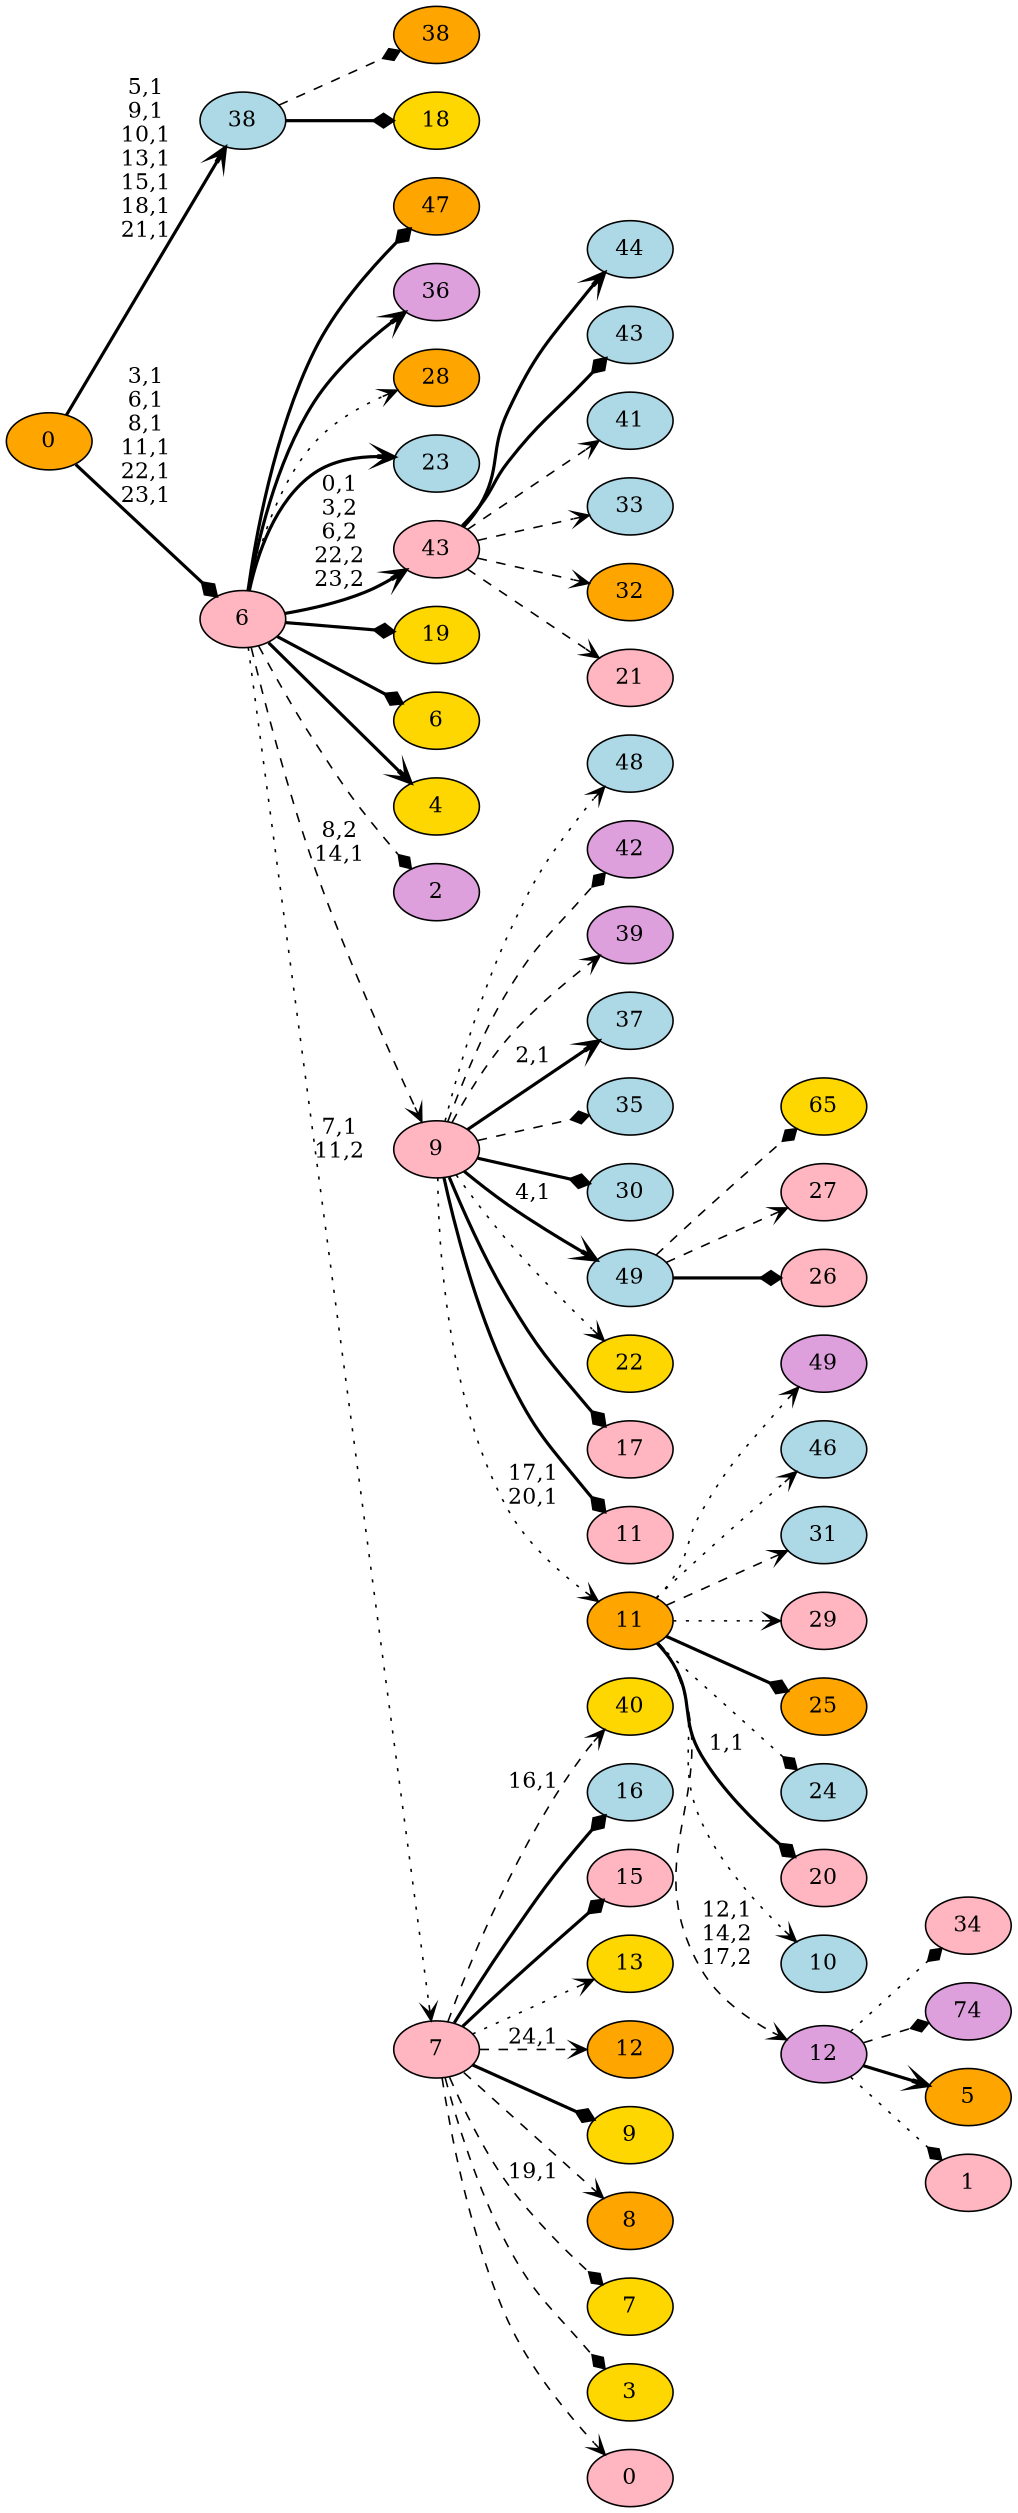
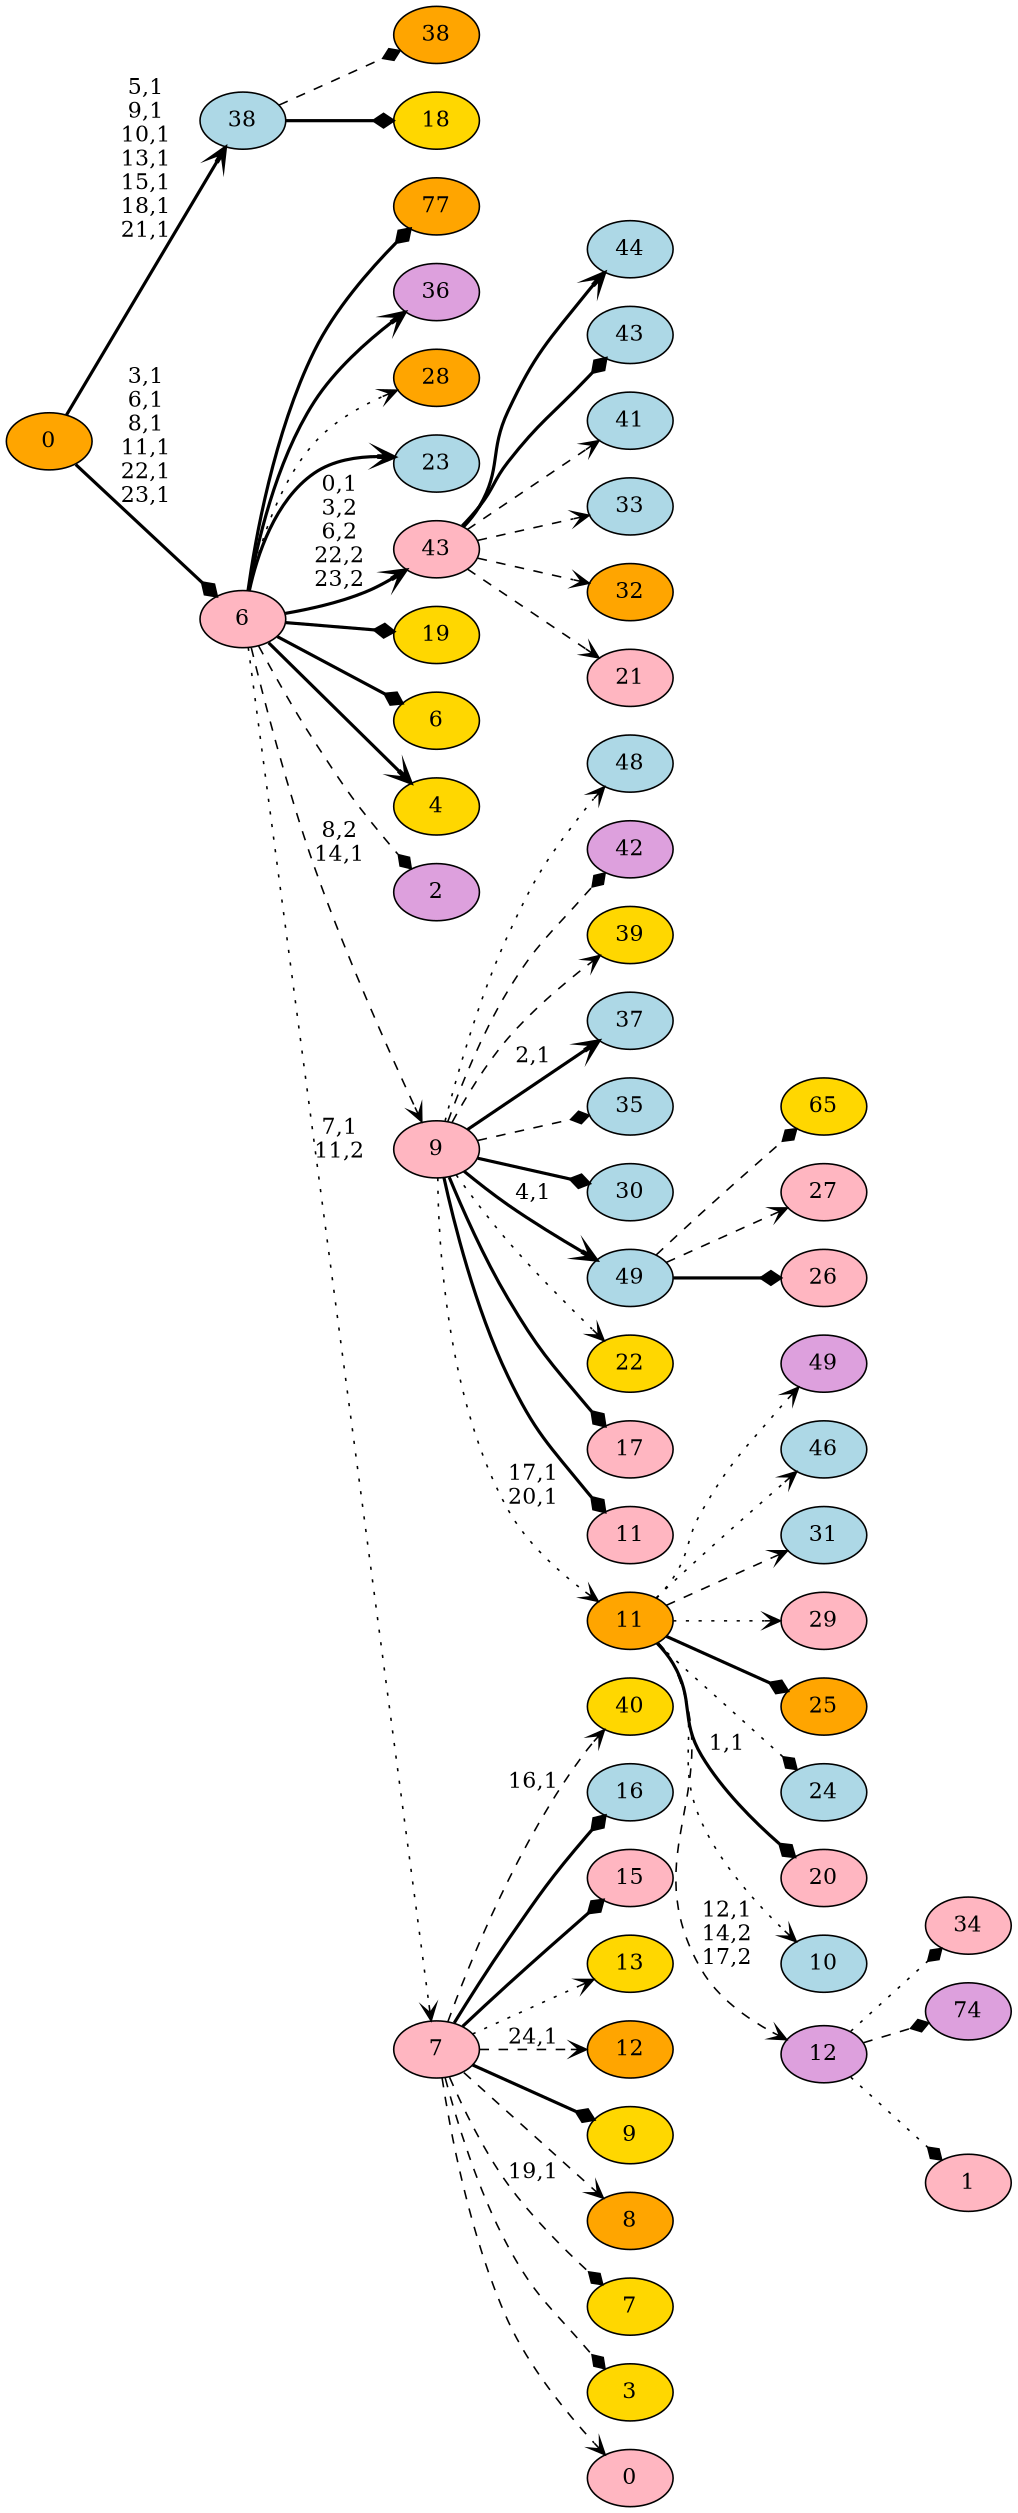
node "47": label "47" -> "77"
node "39": fillcolor plum -> gold
node "5": removed
